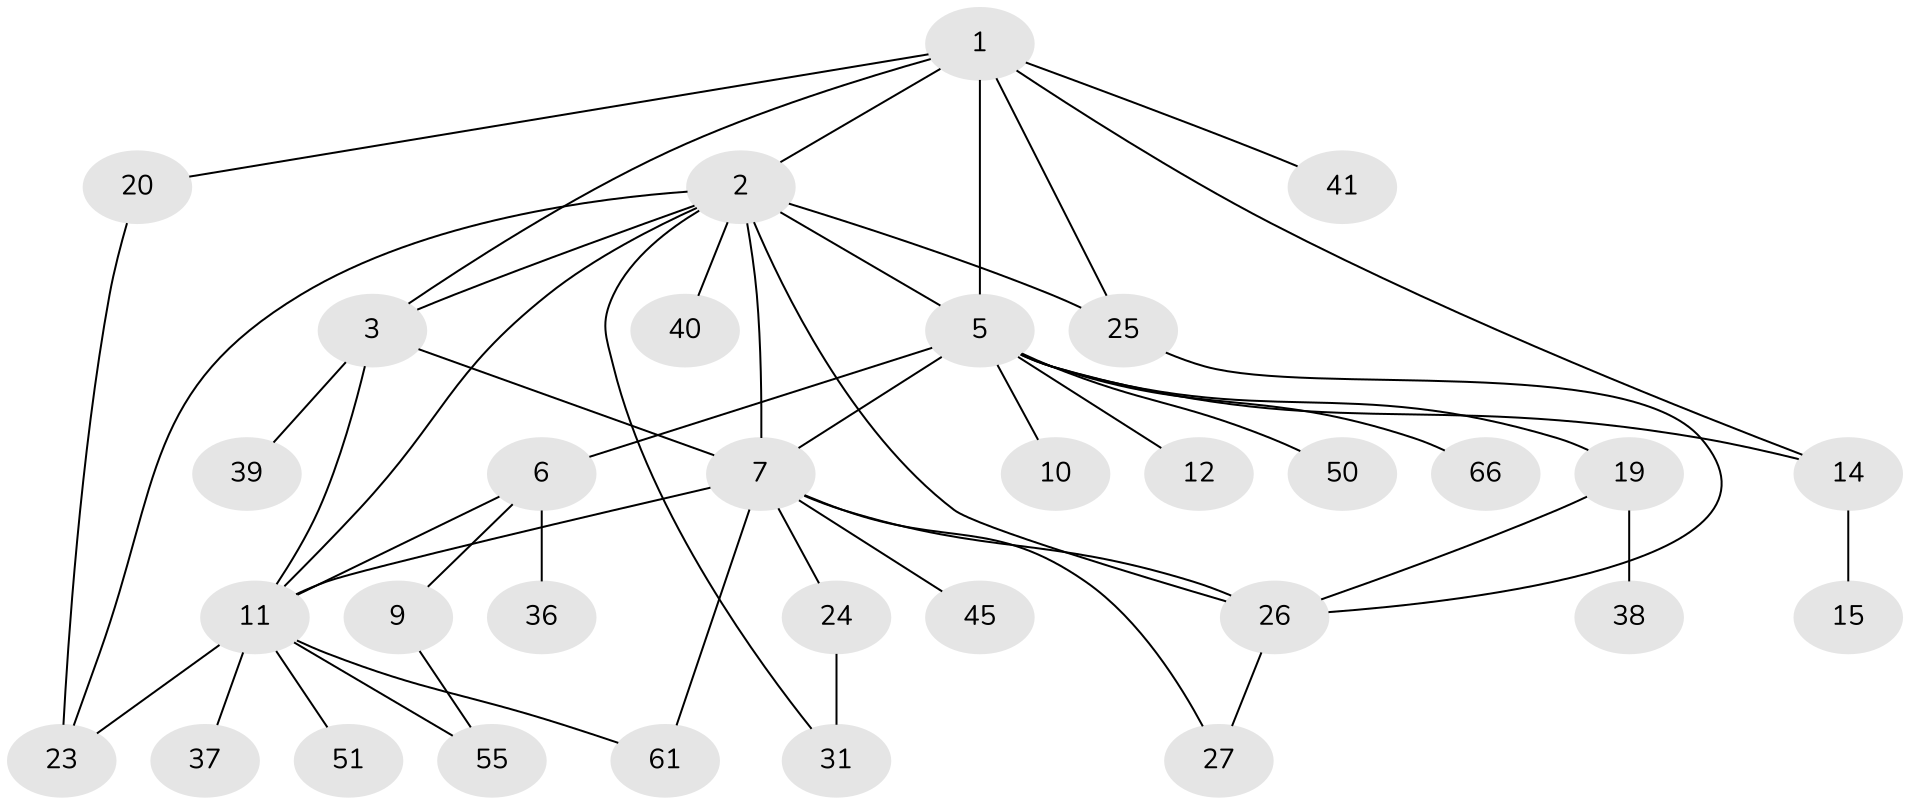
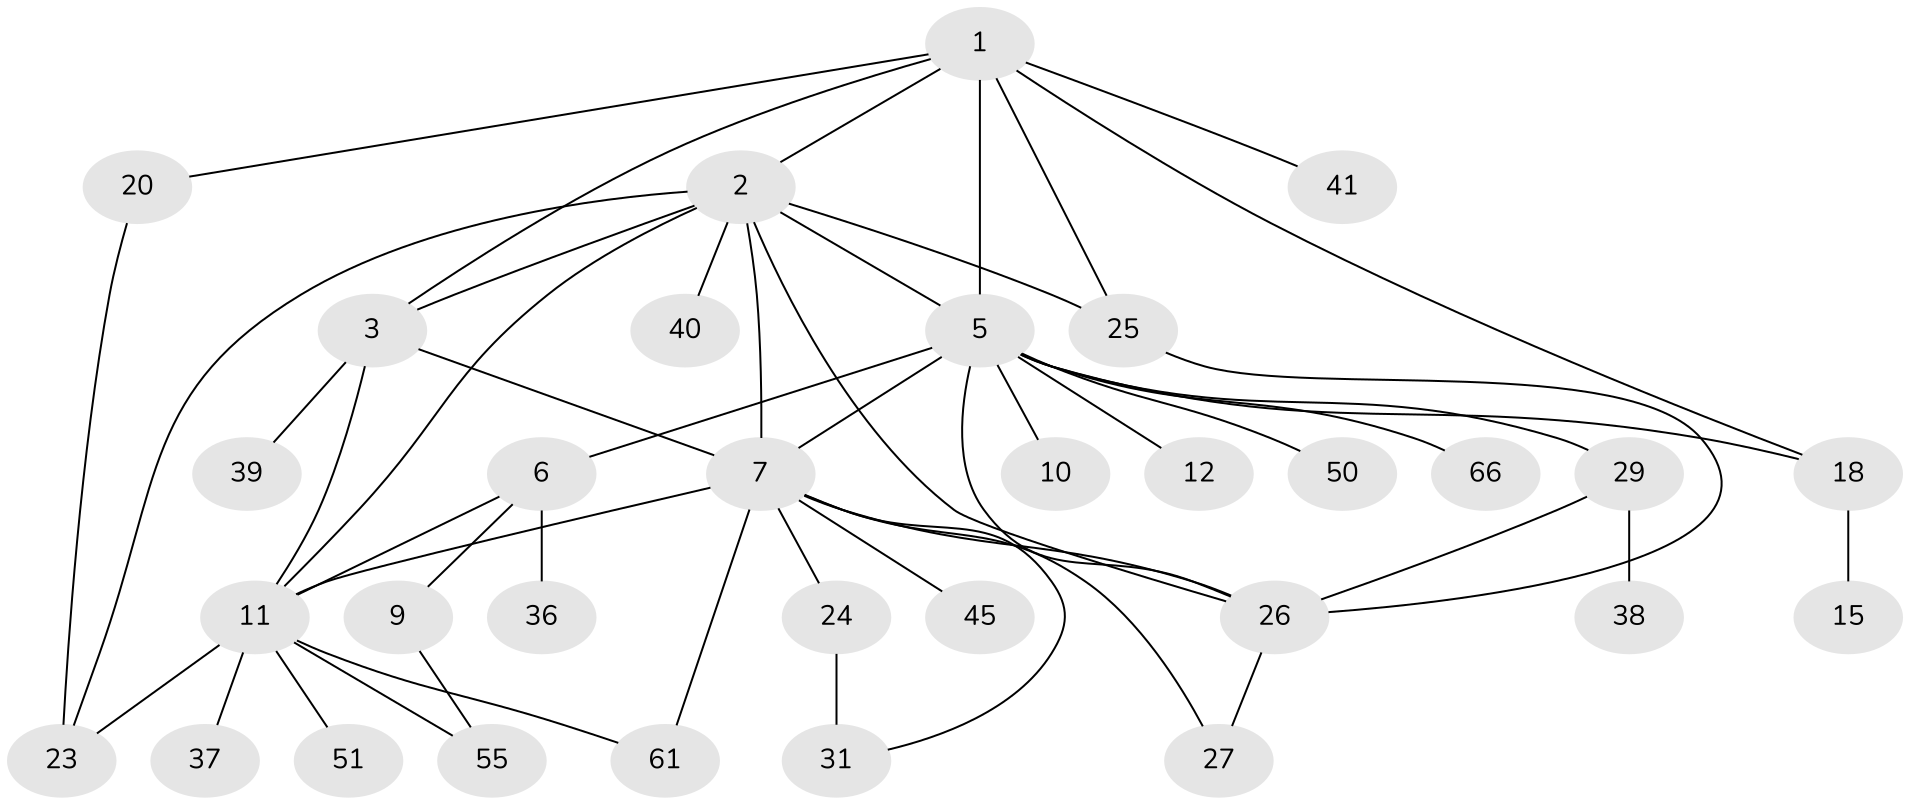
edge "2" -- "31": now "7" -- "31"
node "19": label "19" -> "29"
node "14": label "14" -> "18"
edge "5" -- "26": added
